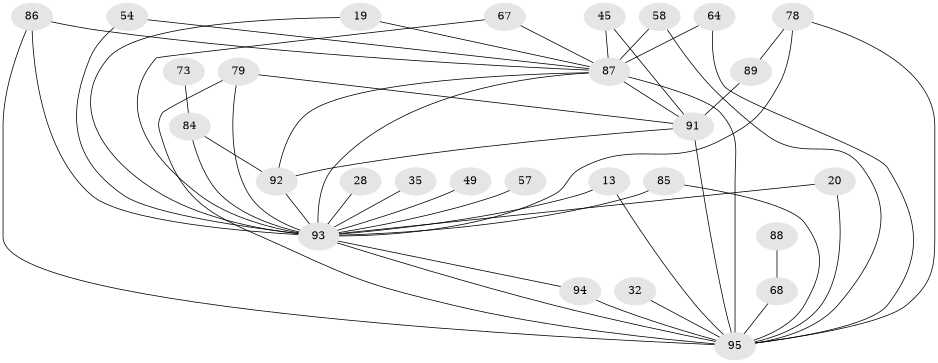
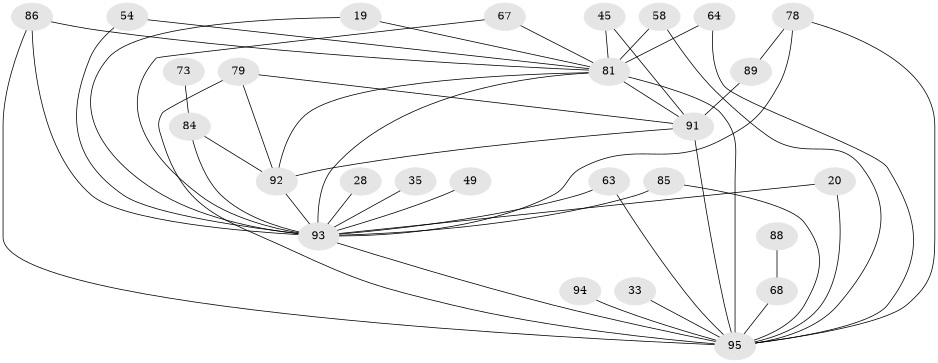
node "87": label "87" -> "81"
edge "79" -- "93": now "79" -- "92"
node "57": removed
node "13": label "13" -> "63"
edge "93" -- "94": removed
node "32": label "32" -> "33"
